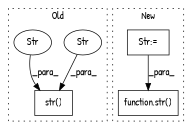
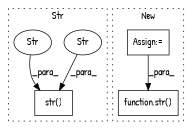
cluster "Old": label "Old" -> "Str"
node "Str:=": label "Str:=" -> "Assign:="
